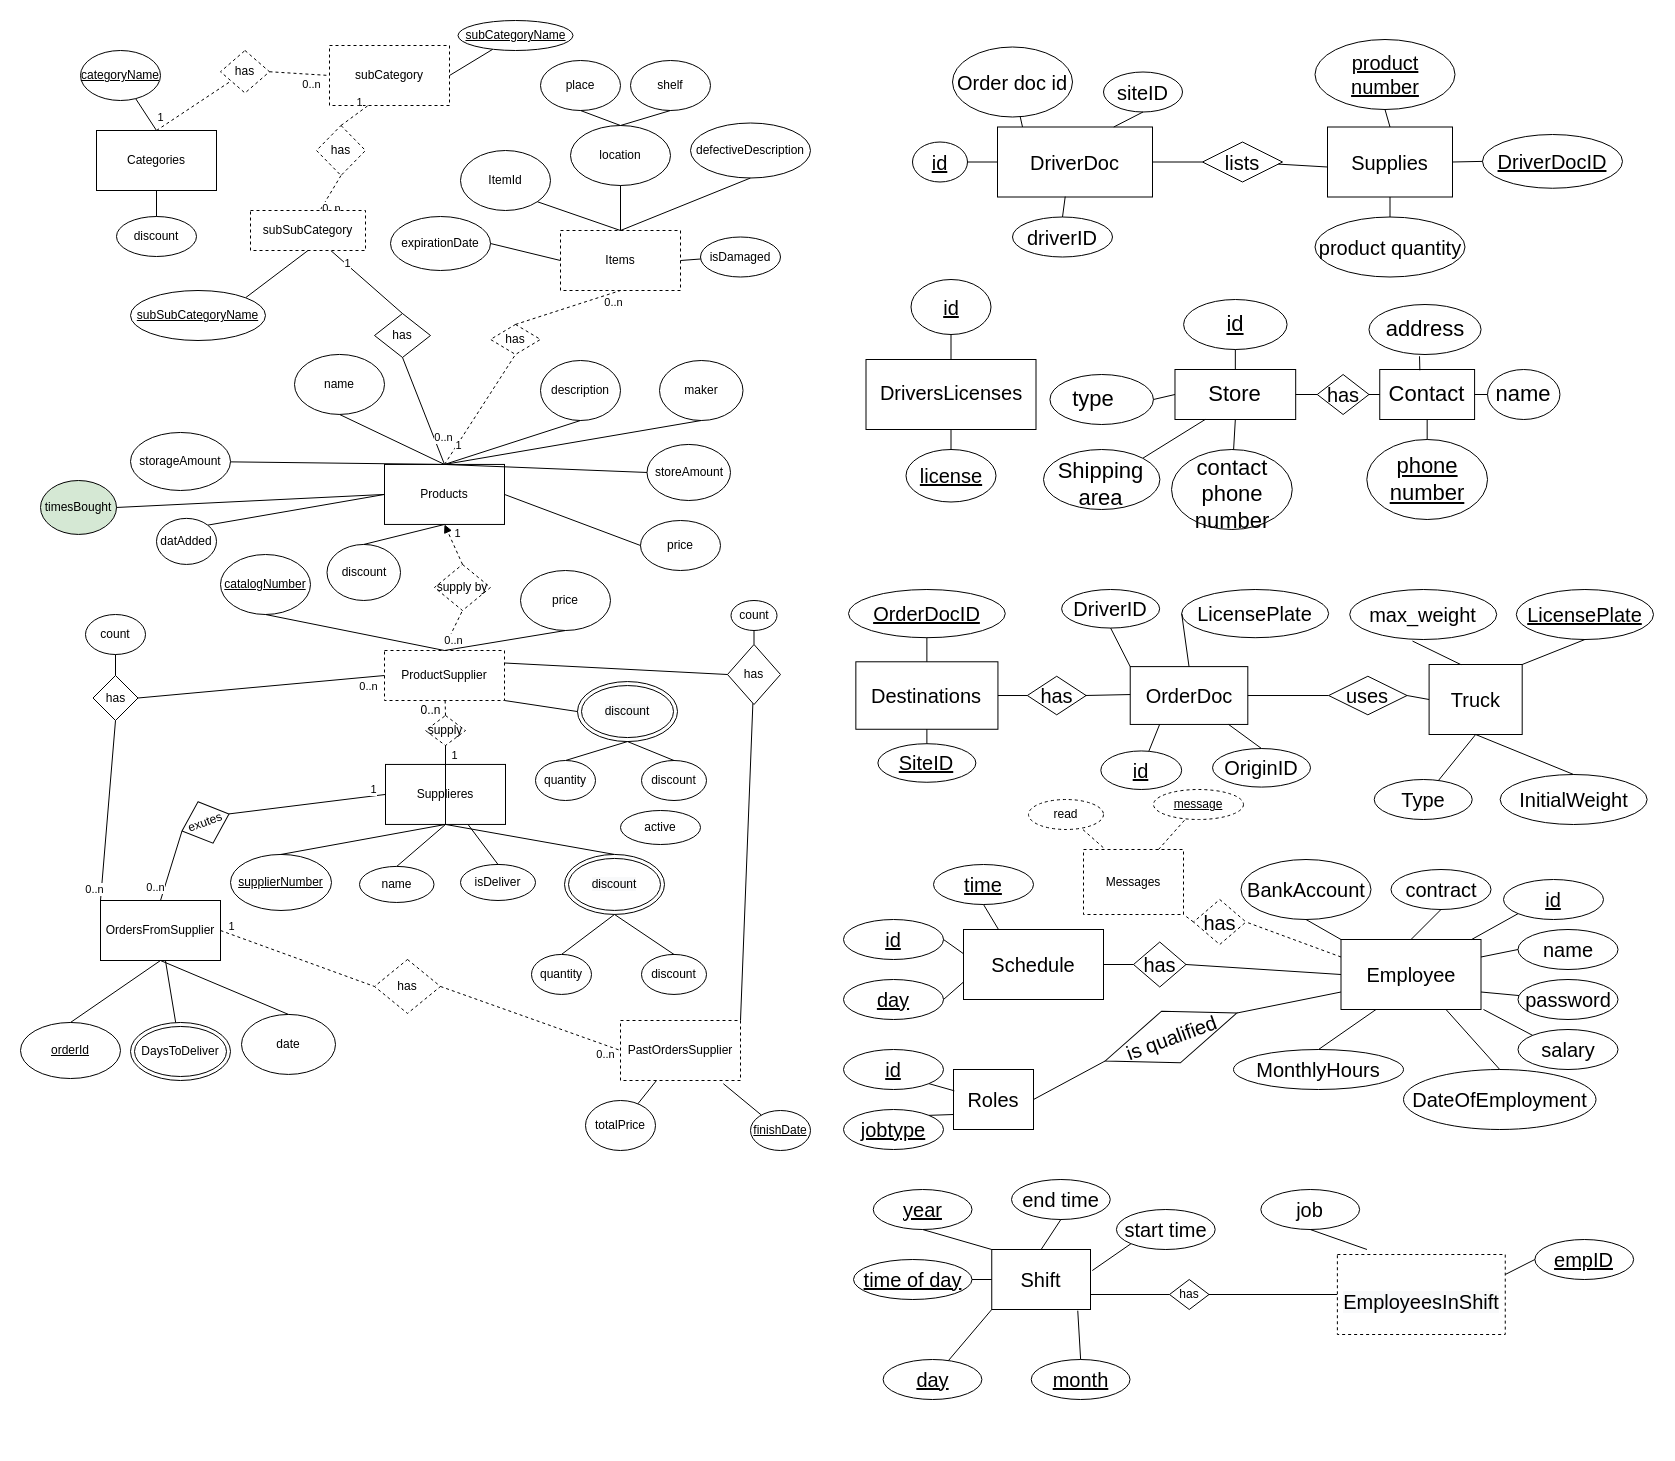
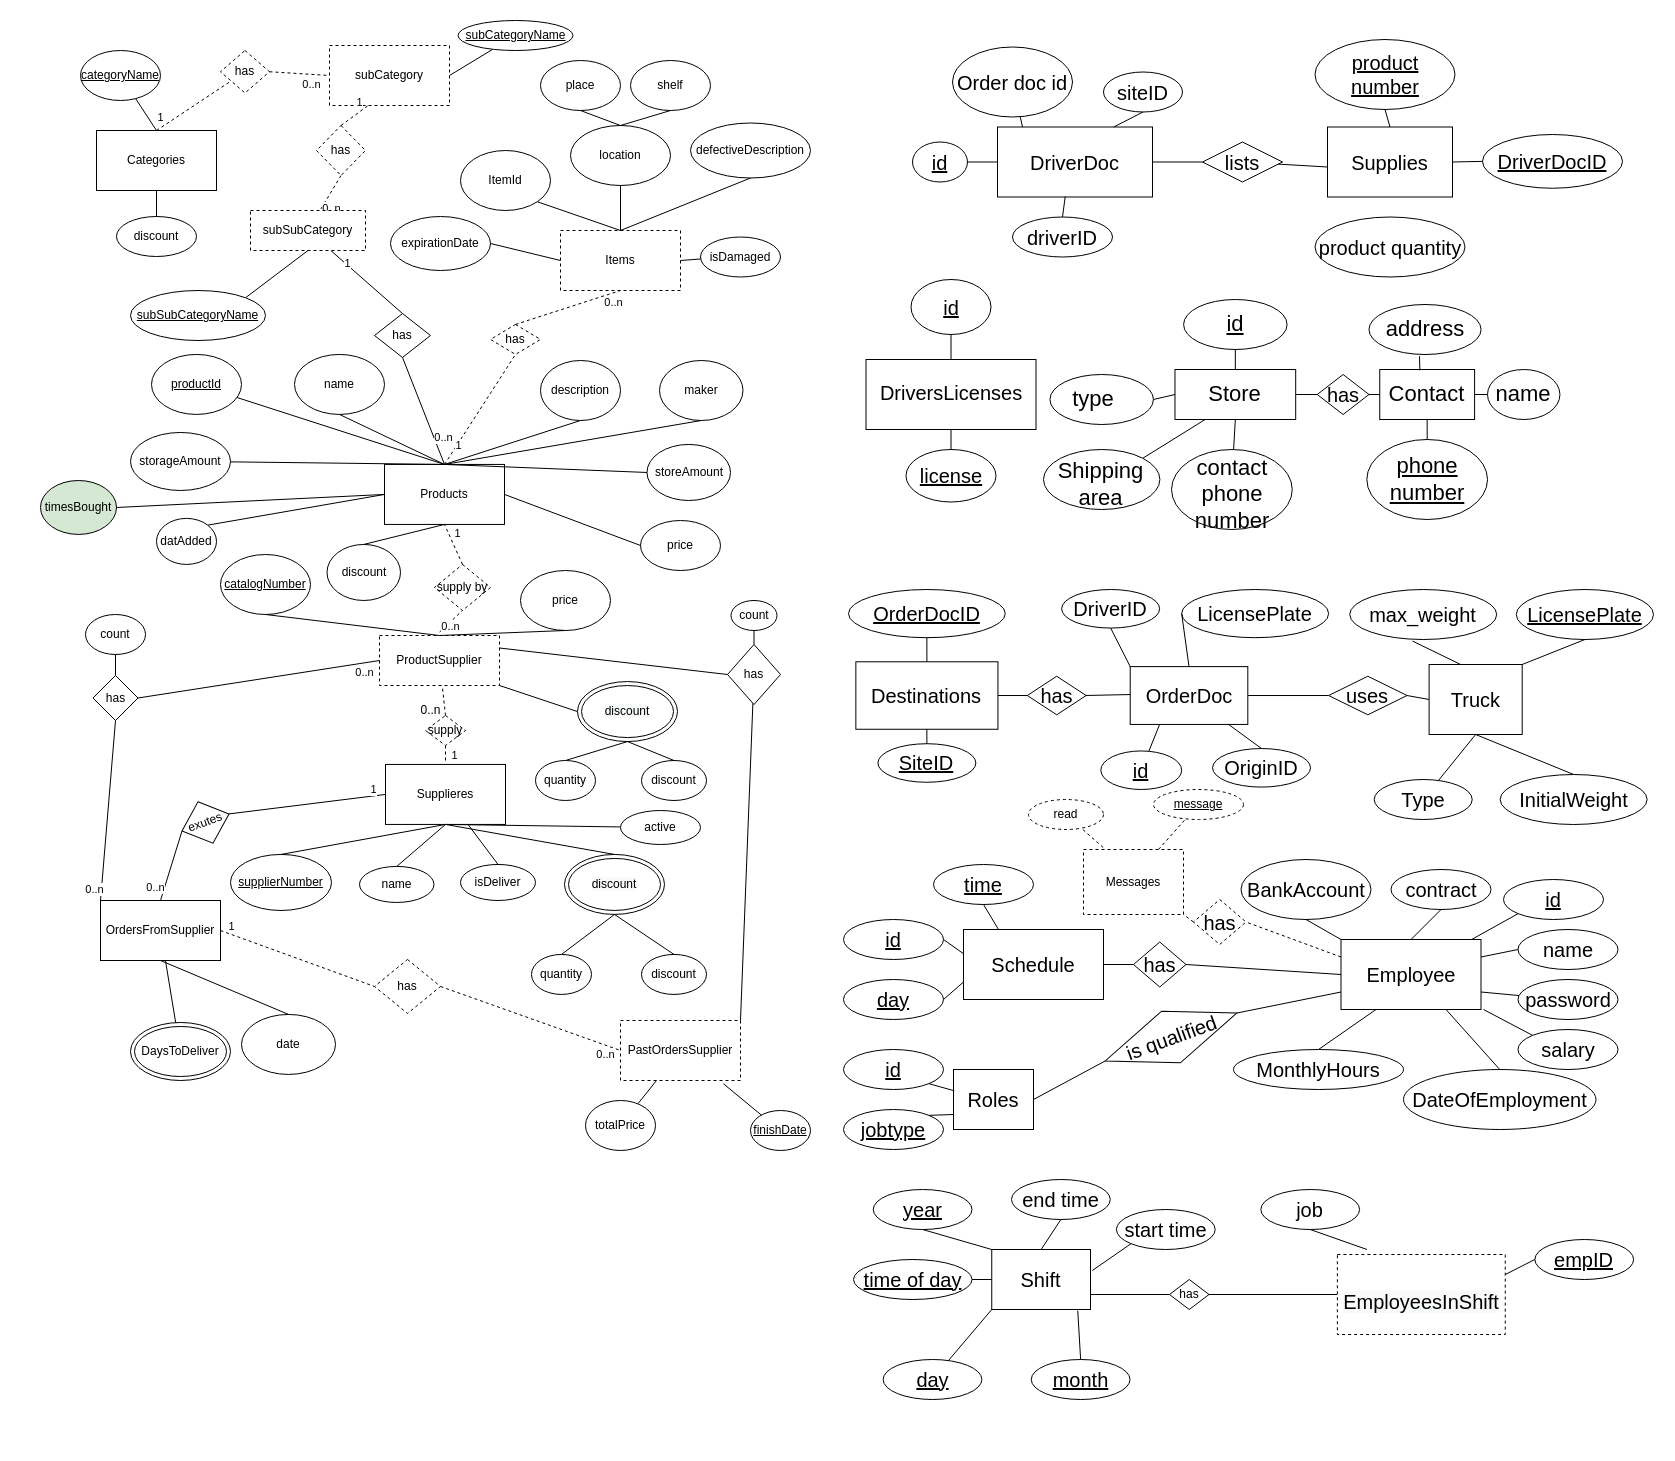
edge "Supplies" -- "product quantity": removed
node "productId": added
edge "productId" -- "Products": added
edge "supply by" -> "Products": arrowhead block -> none
node "ProductSupplier": moved (445, 676) -> (440, 661)
edge "supply" -- "Supplieres": now "active" -- "Supplieres"
edge "OrdersFromSupplier" -- "orderId": removed
node "orderId": removed
